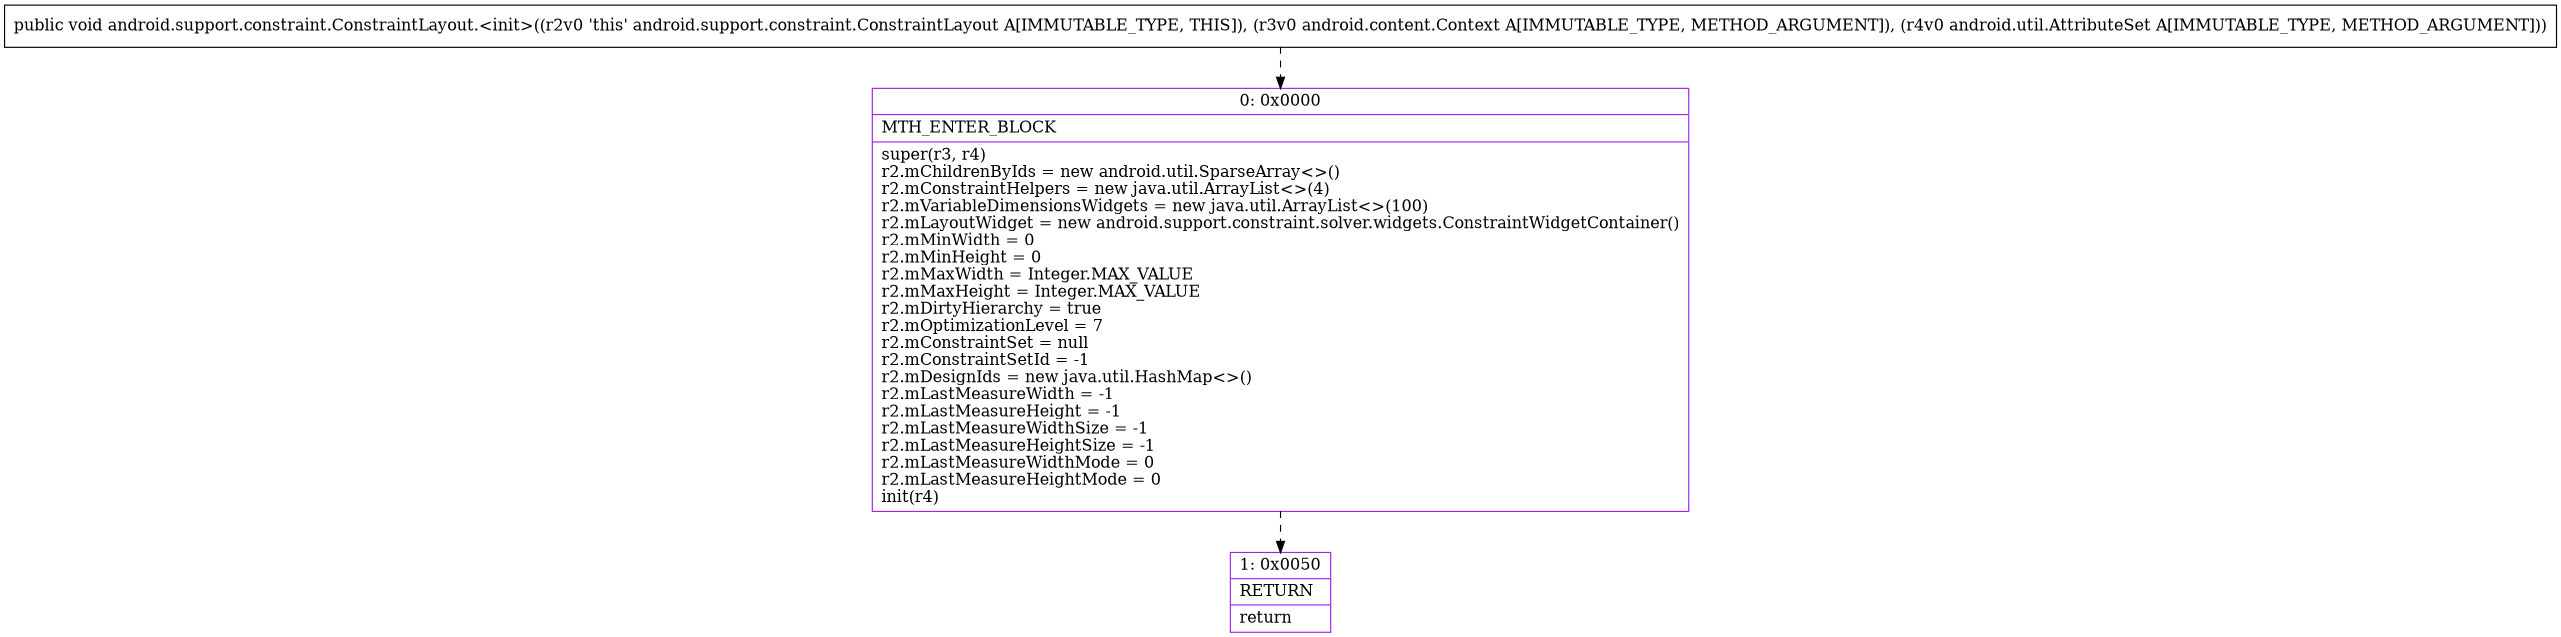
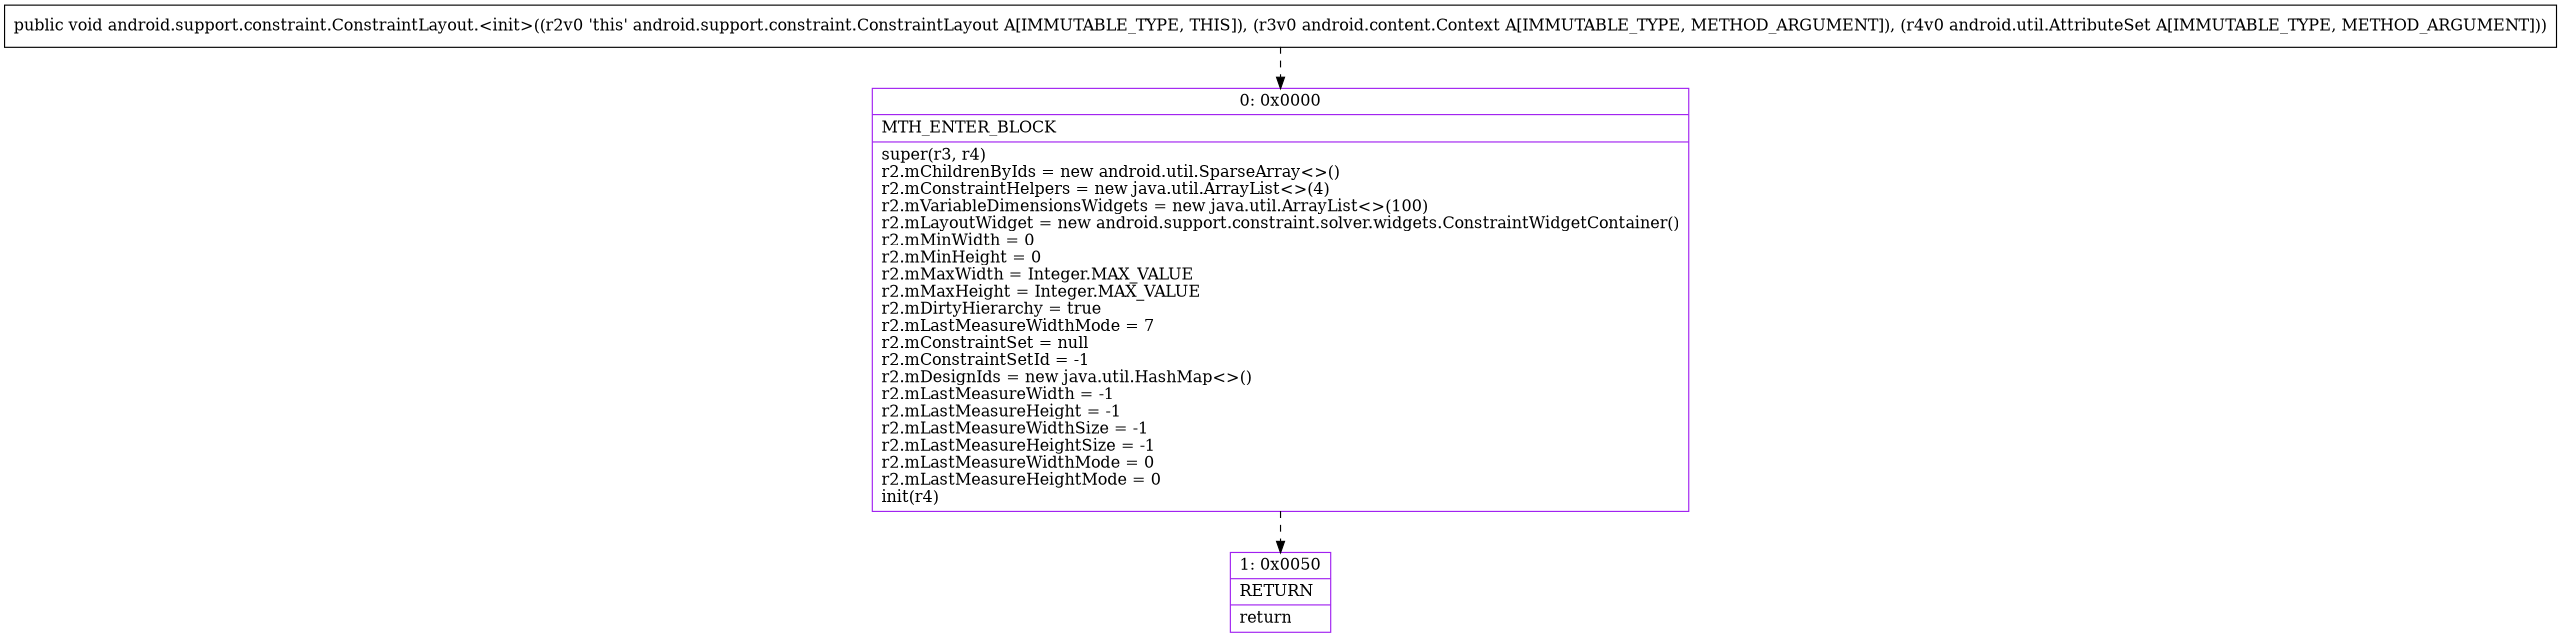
node "0: 0x0000": text "r2.mOptimizationLevel = 7" -> "r2.mLastMeasureWidthMode = 7"
